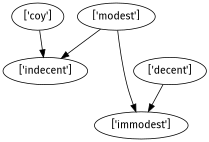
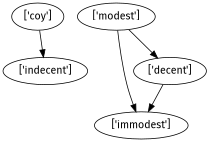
edge "['modest']" -> "['indecent']": now "['modest']" -> "['decent']"
